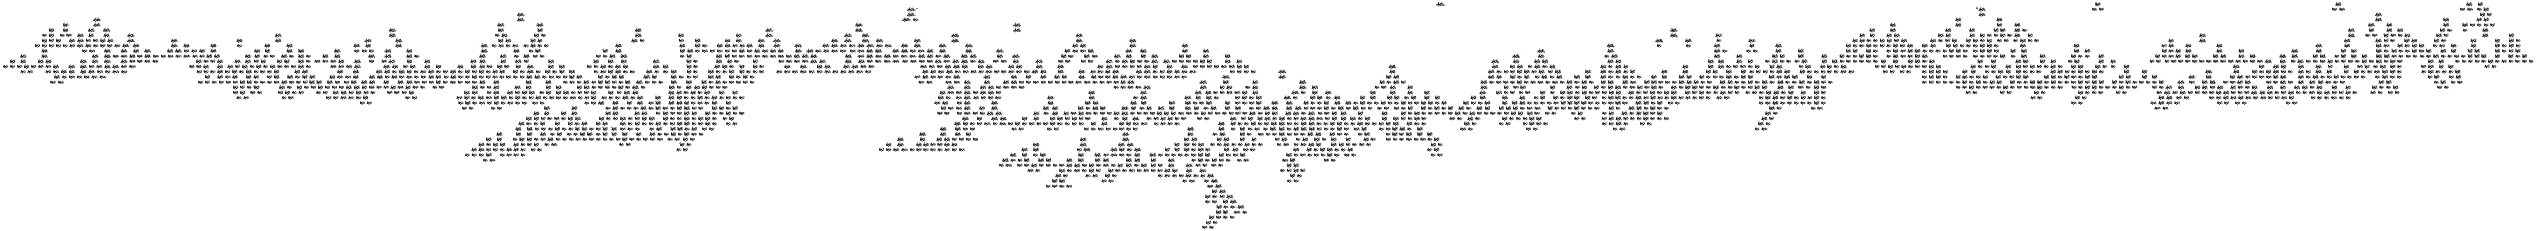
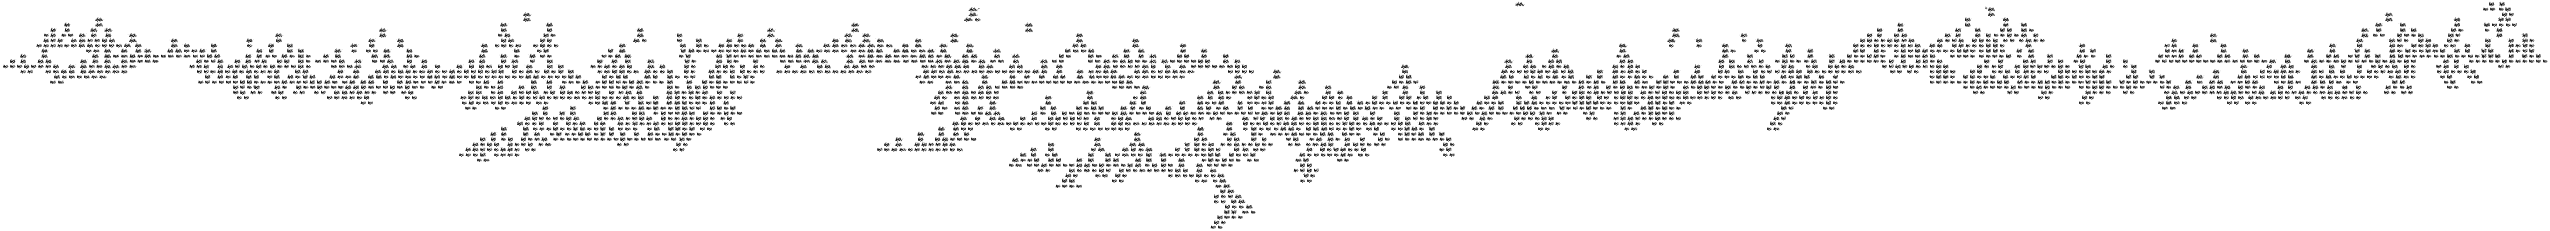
node "X[2] <= 2.5 gini = 0.1437 samples = 1065 value = [982, 83]": added
